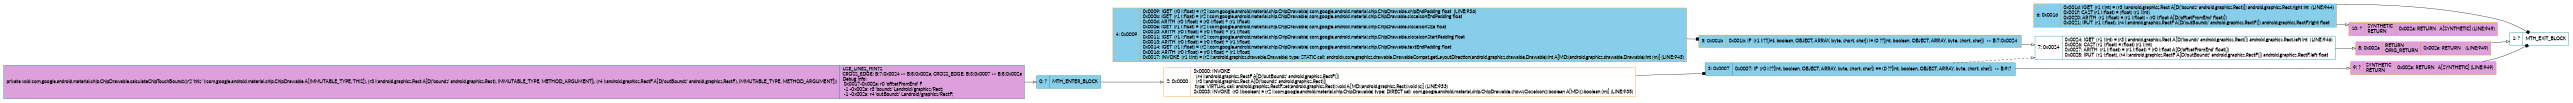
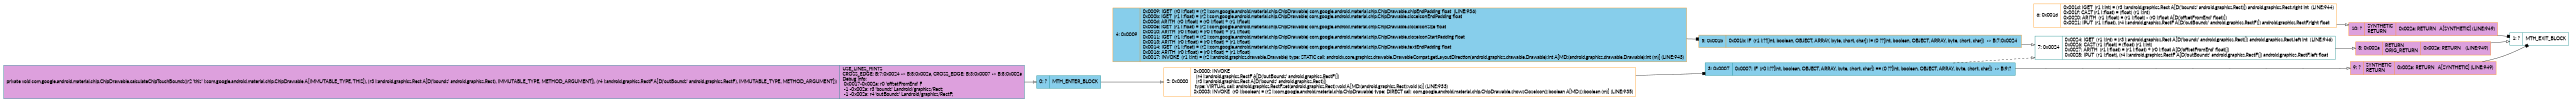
edge "6: 0x001d" -> "1: ?": now "10: ?" -> "1: ?"
node "6: 0x001d": fillcolor skyblue -> white
